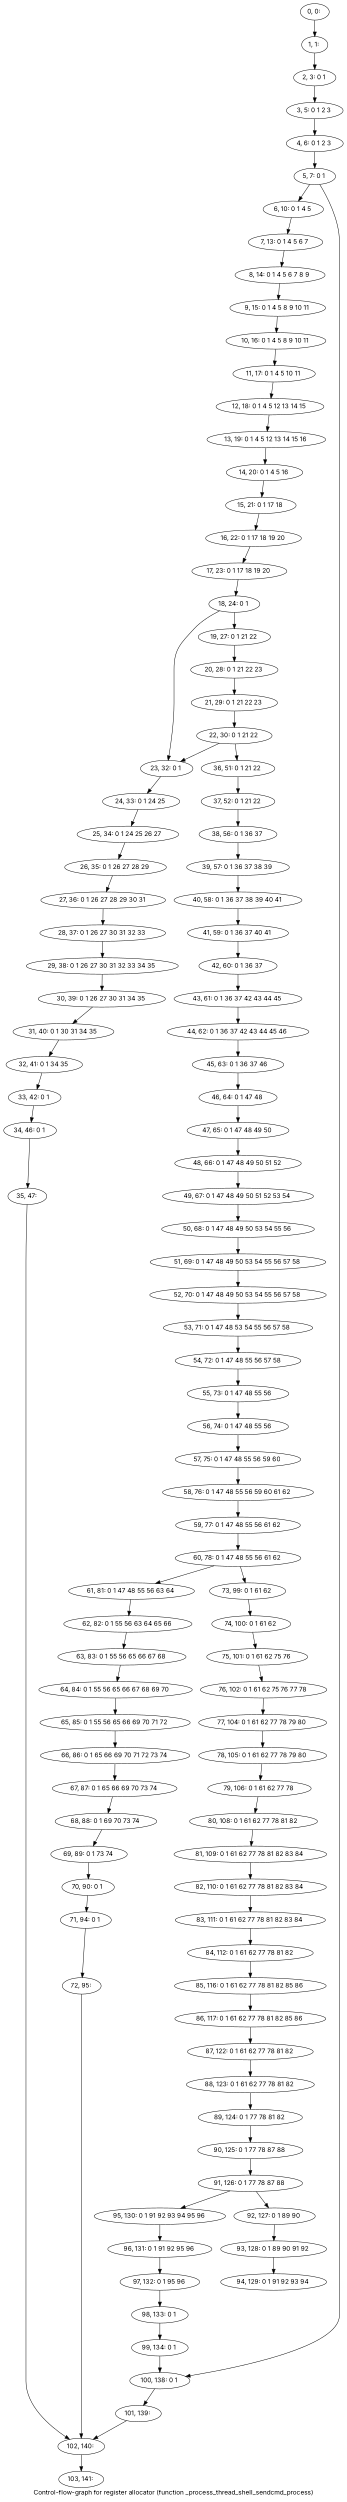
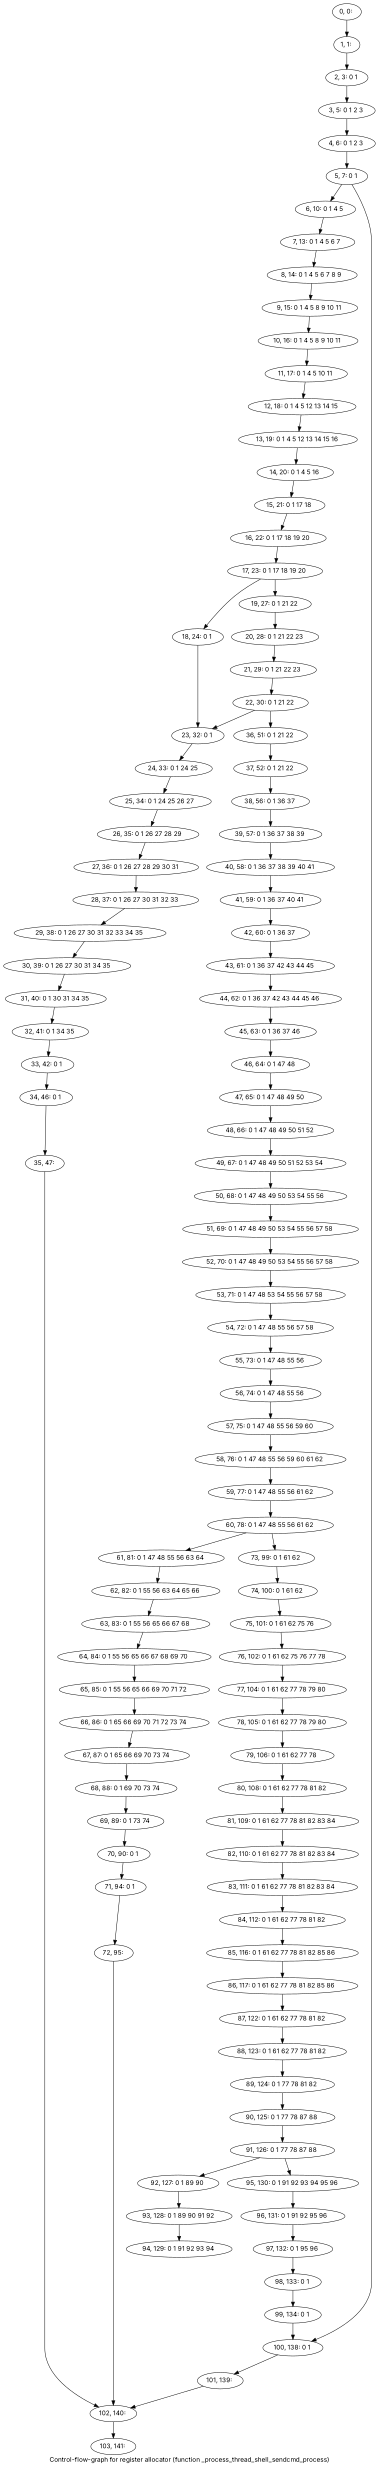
edge "18, 24: 0 1" -> "19, 27: 0 1 21 22": now "17, 23: 0 1 17 18 19 20" -> "19, 27: 0 1 21 22"
